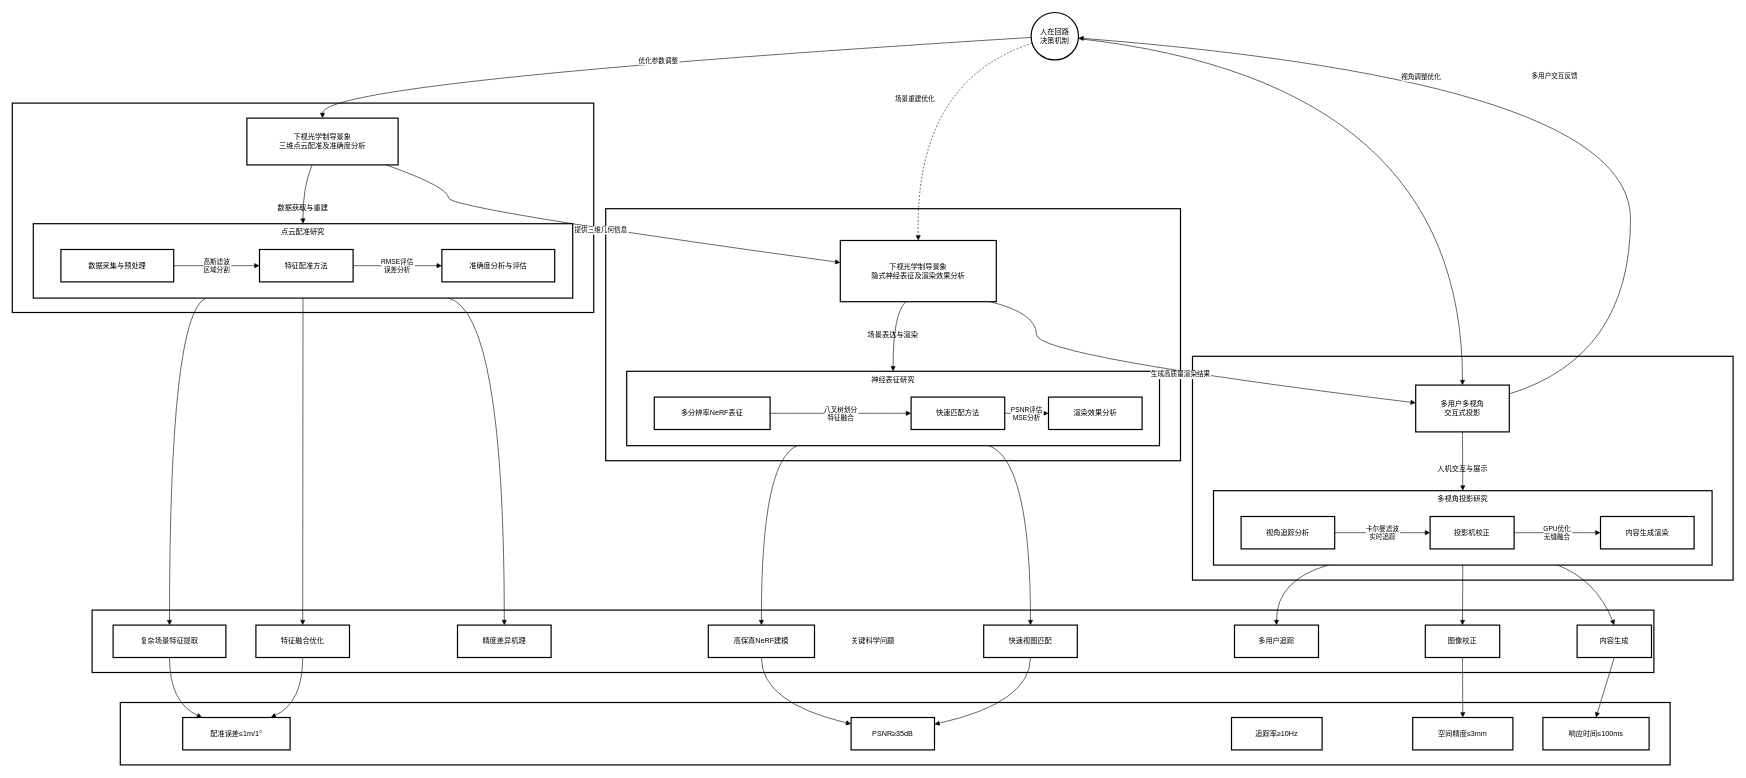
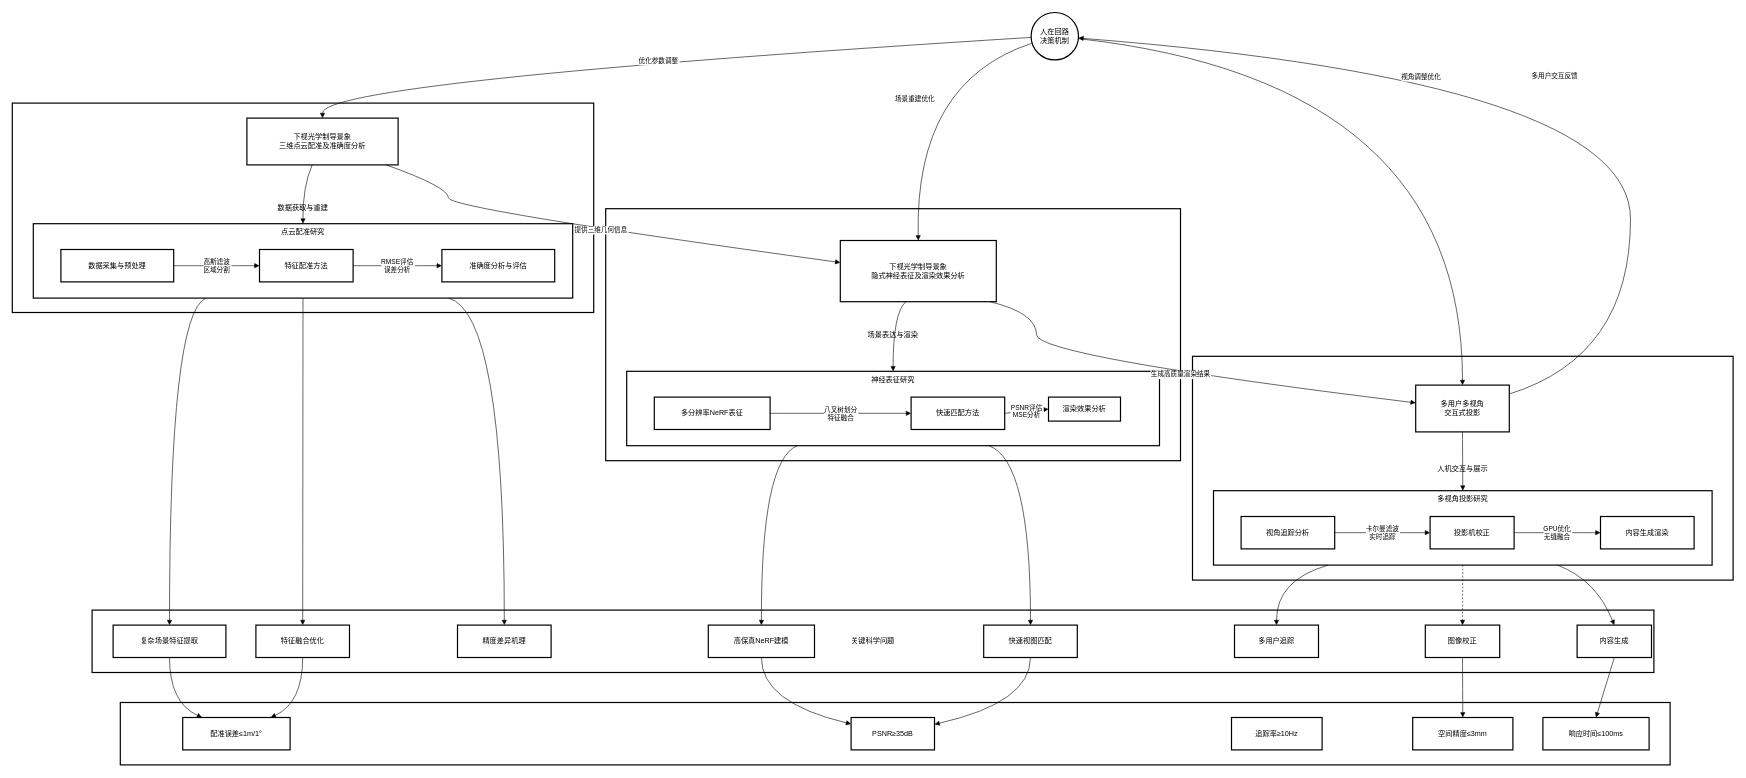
edge "人在回路 决策机制" -> "下视光学制导景象 隐式神经表征及渲染效果分析": style dashed -> solid
node "渲染效果分析": size 94x32 -> 72x24
edge "多视角投影研究" -> "图像校正": style solid -> dashed
